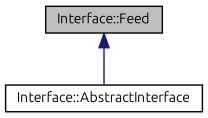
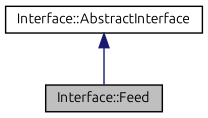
edge "Interface::AbstractInterface" -> "Interface::Feed": reversed
